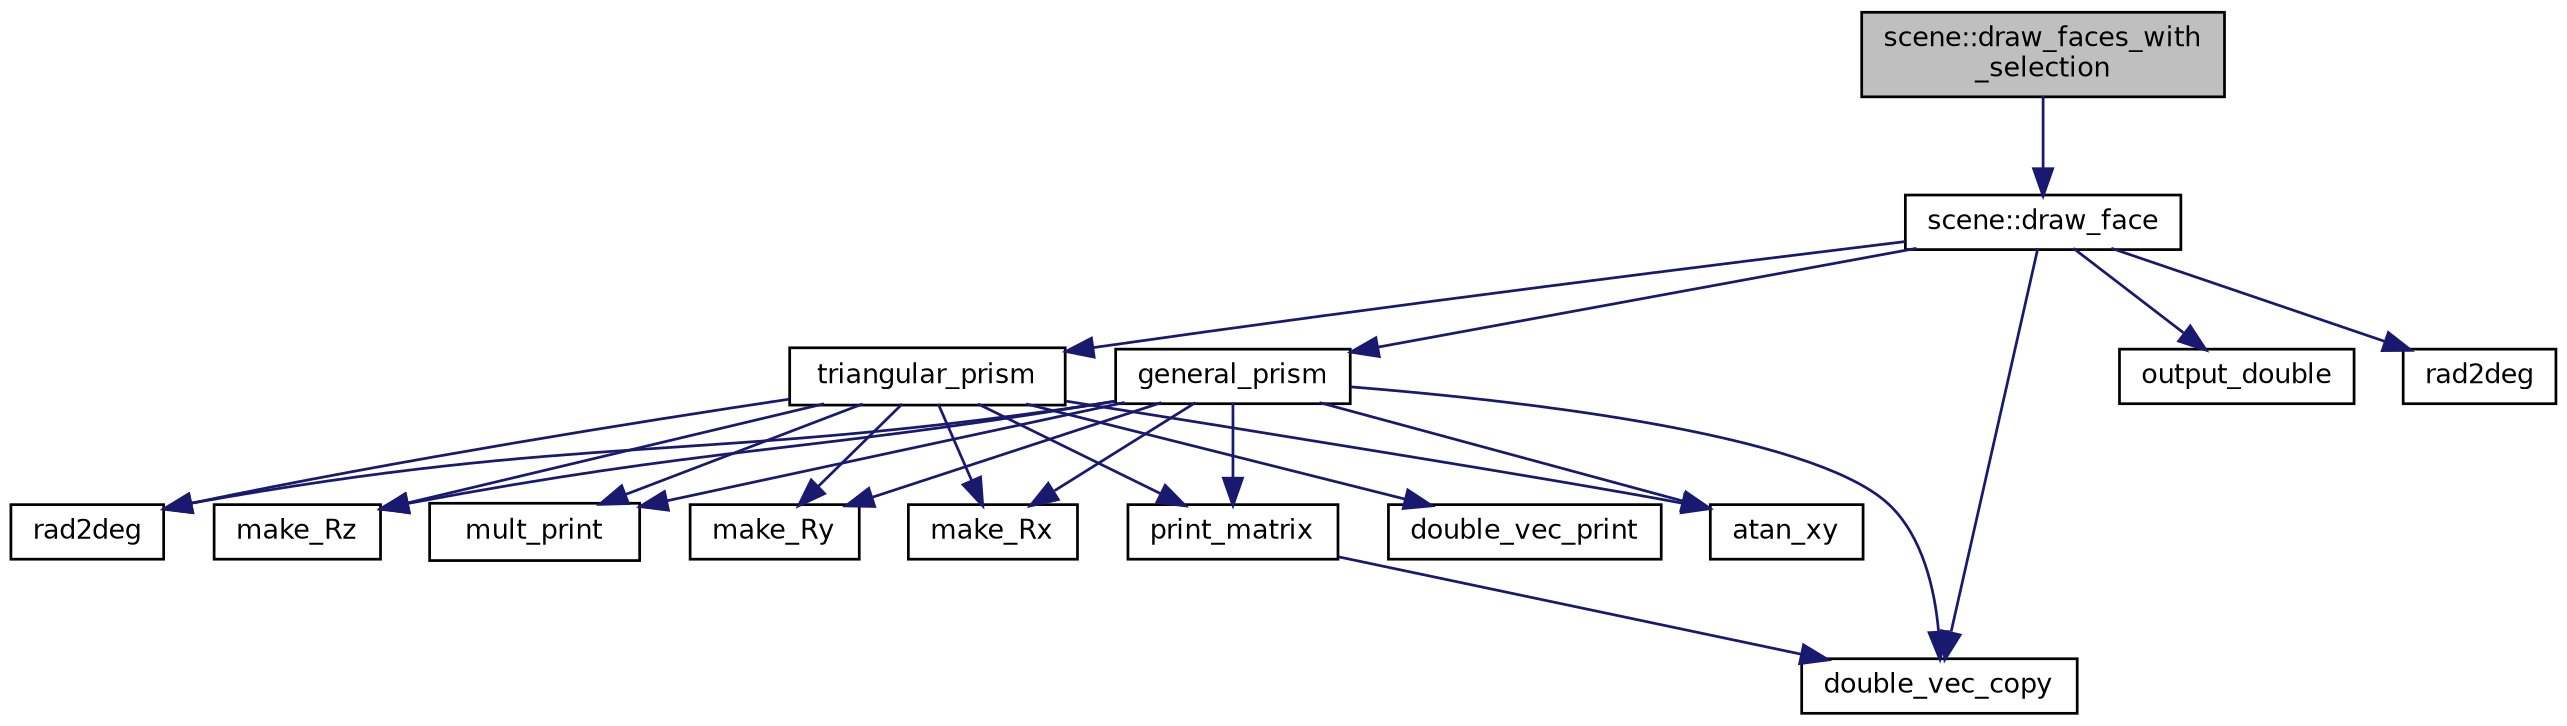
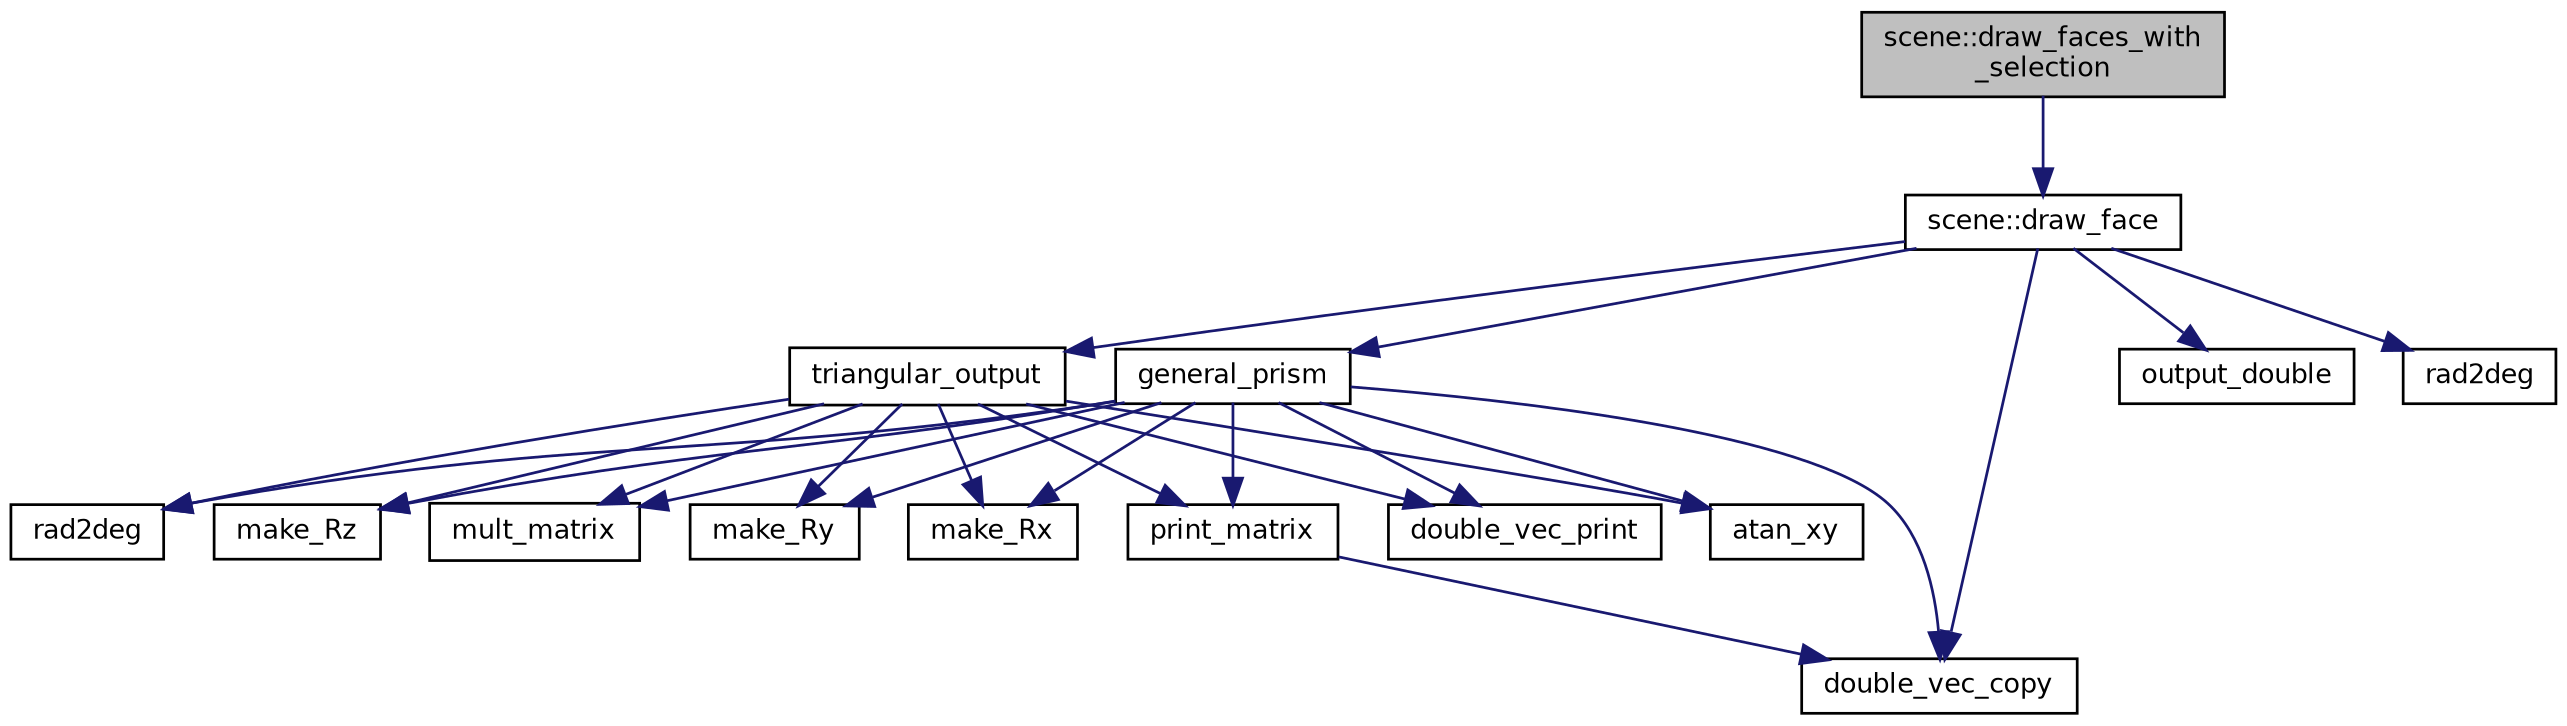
node "triangular_prism": label "triangular_prism" -> "triangular_output"
edge "general_prism" -> "double_vec_print": added
node "mult_print": label "mult_print" -> "mult_matrix"
